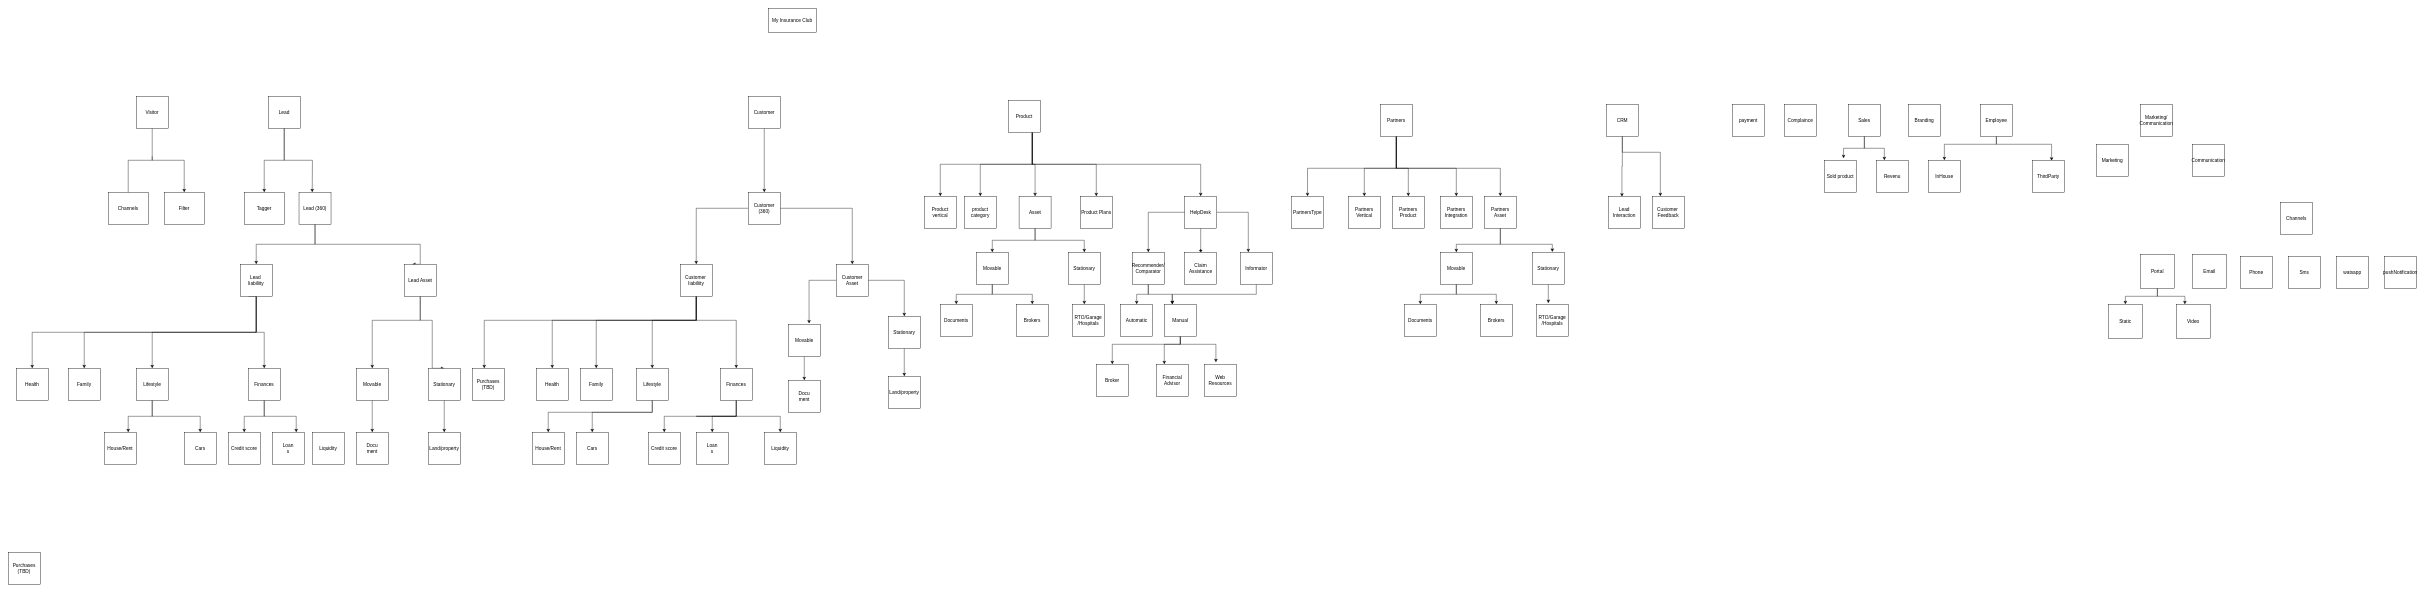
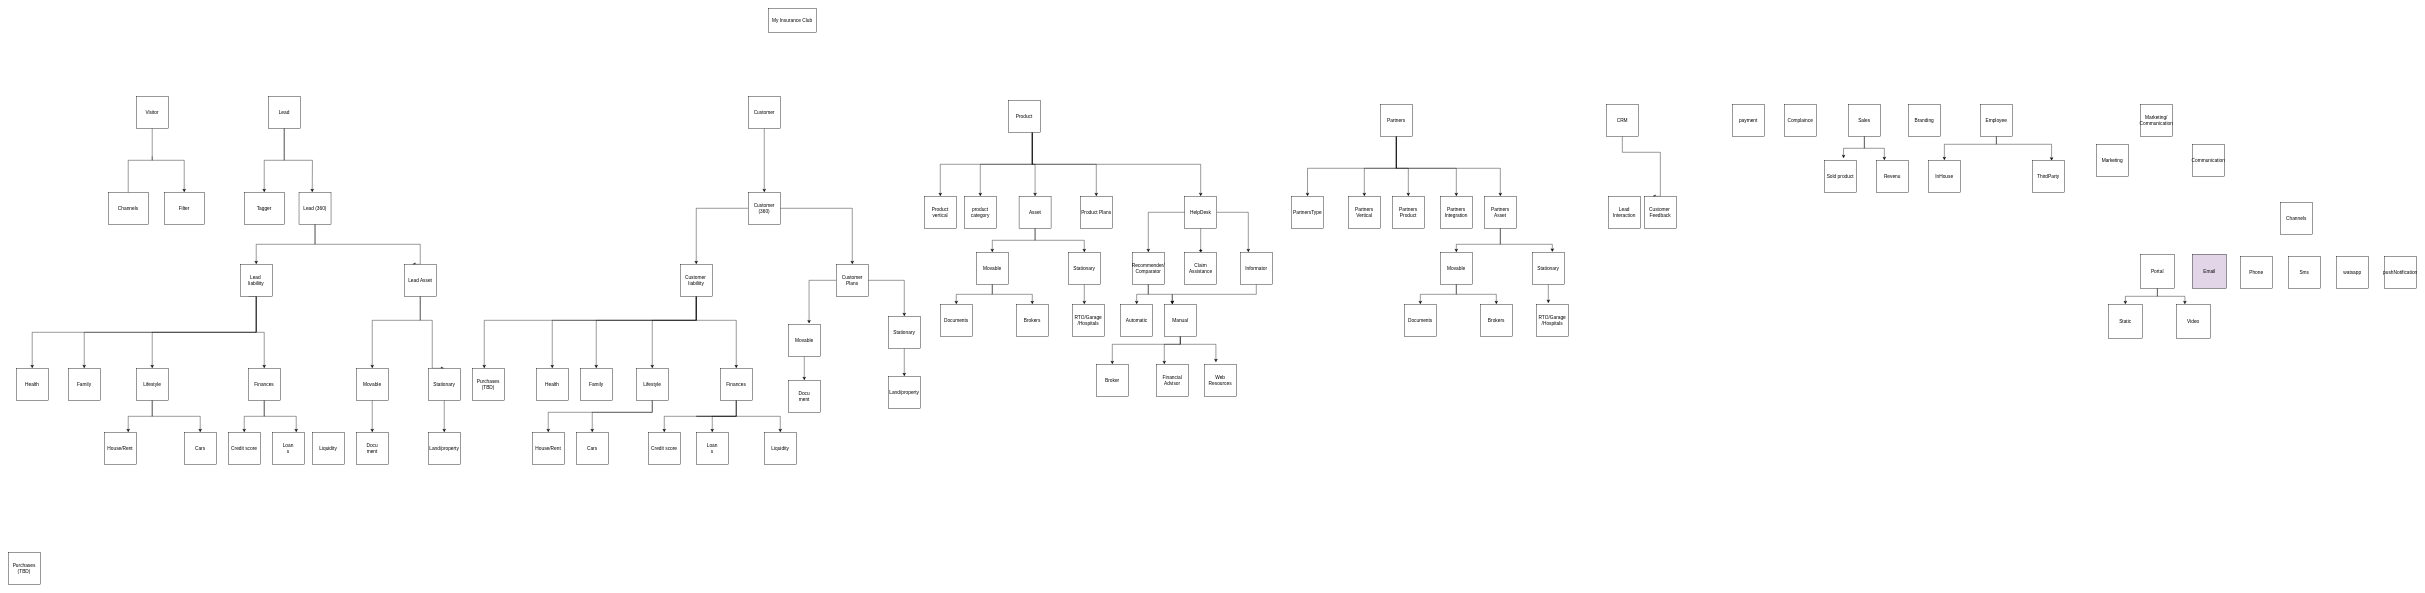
edge "CRM" -> "Lead Interaction": removed
node "Customer Feedback": moved (1668, 212) -> (1660, 212)
node "Email": fillcolor #ffffff -> #e1d5e7
node "Customer Asset": label "Customer Asset" -> "Customer Plans"
